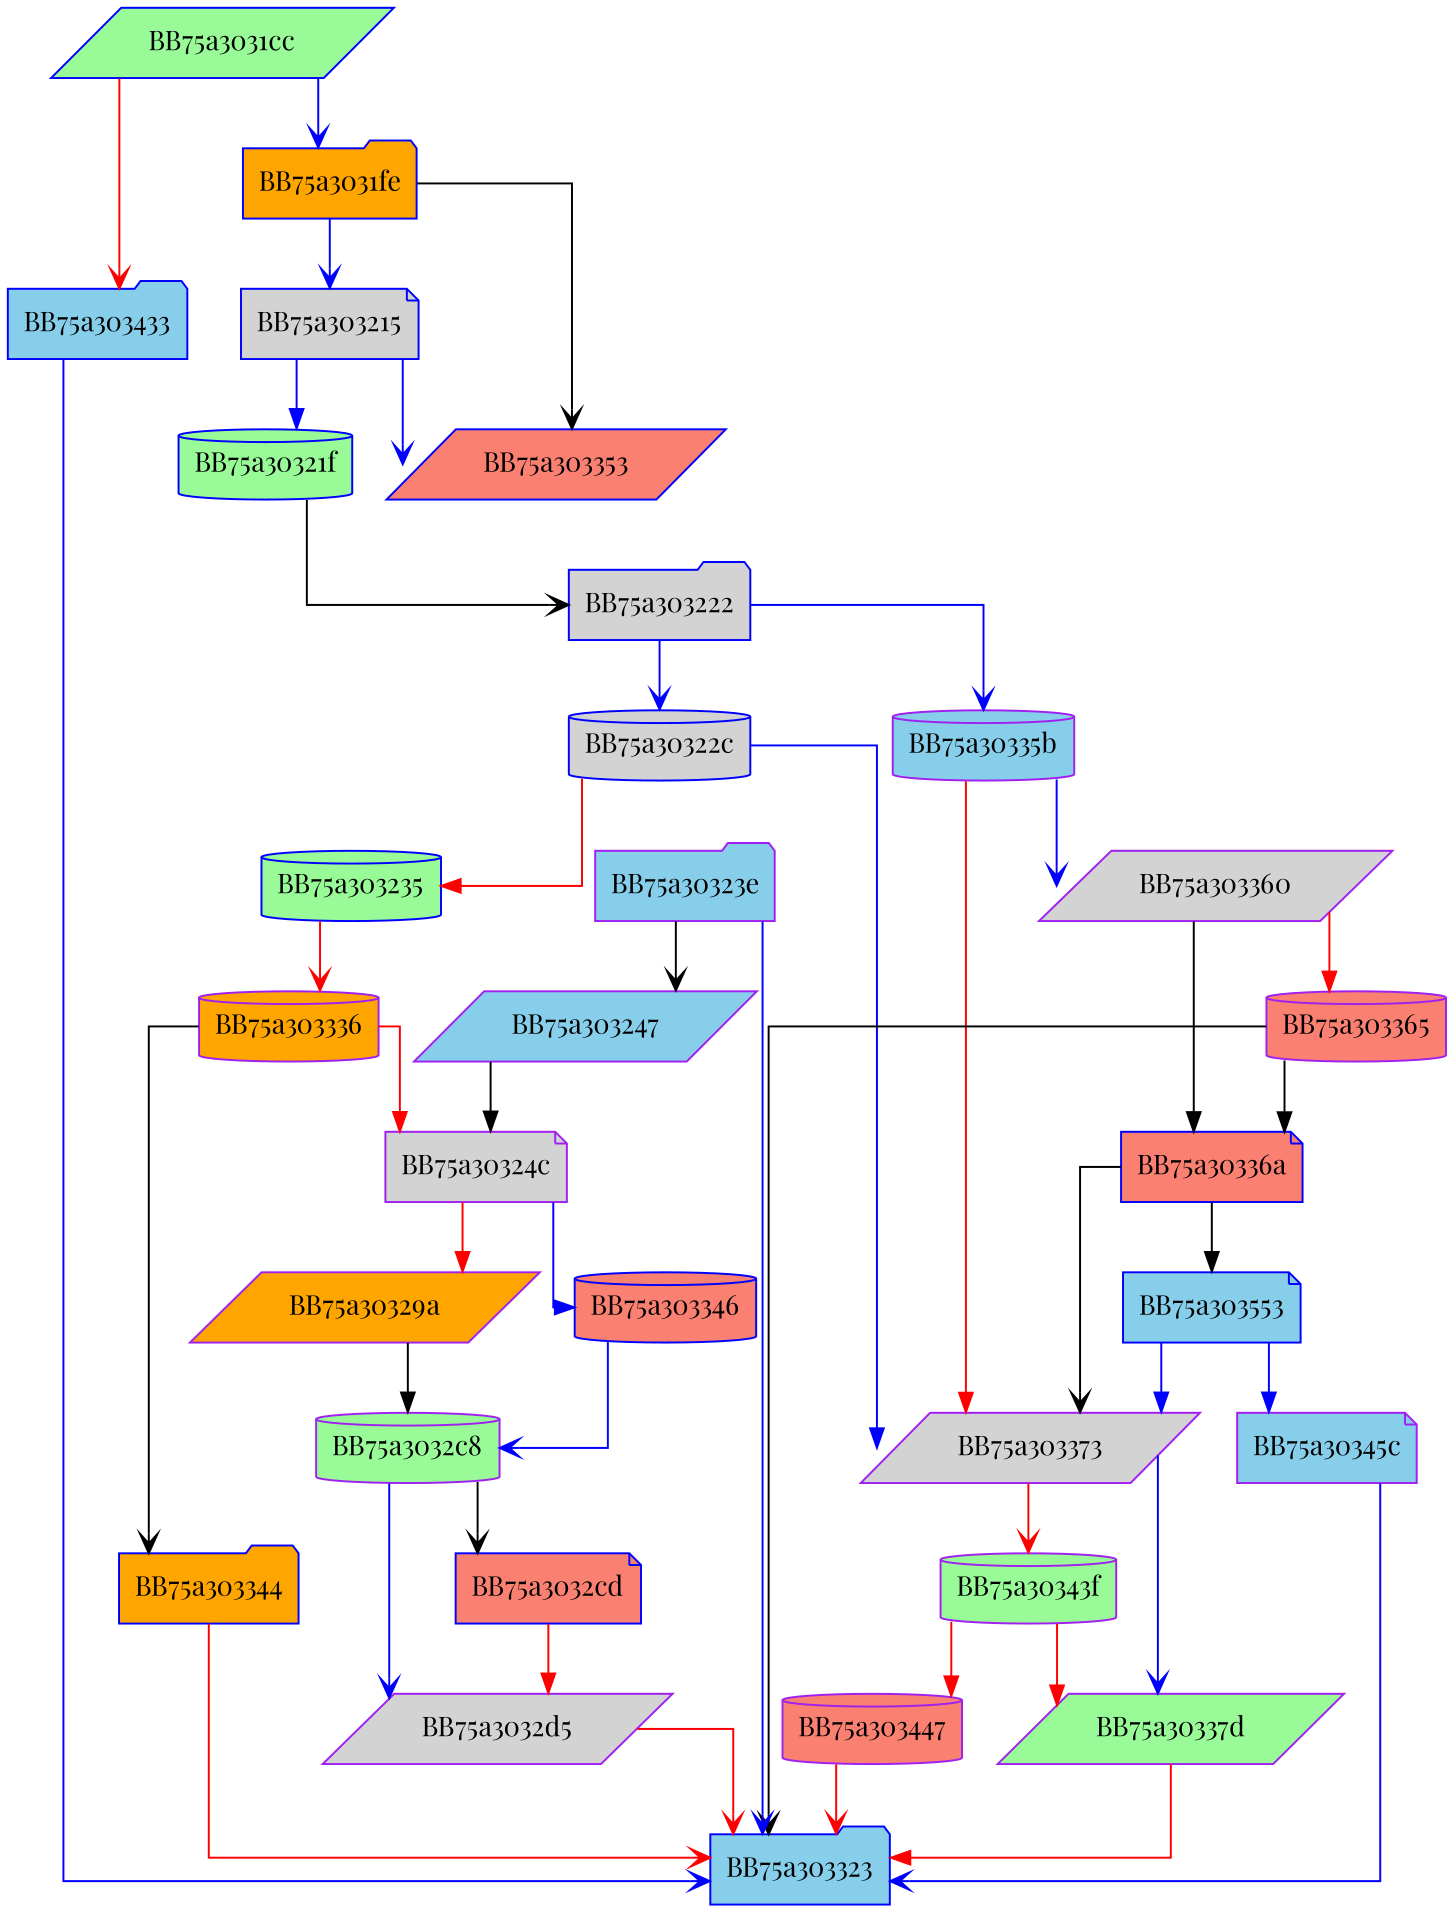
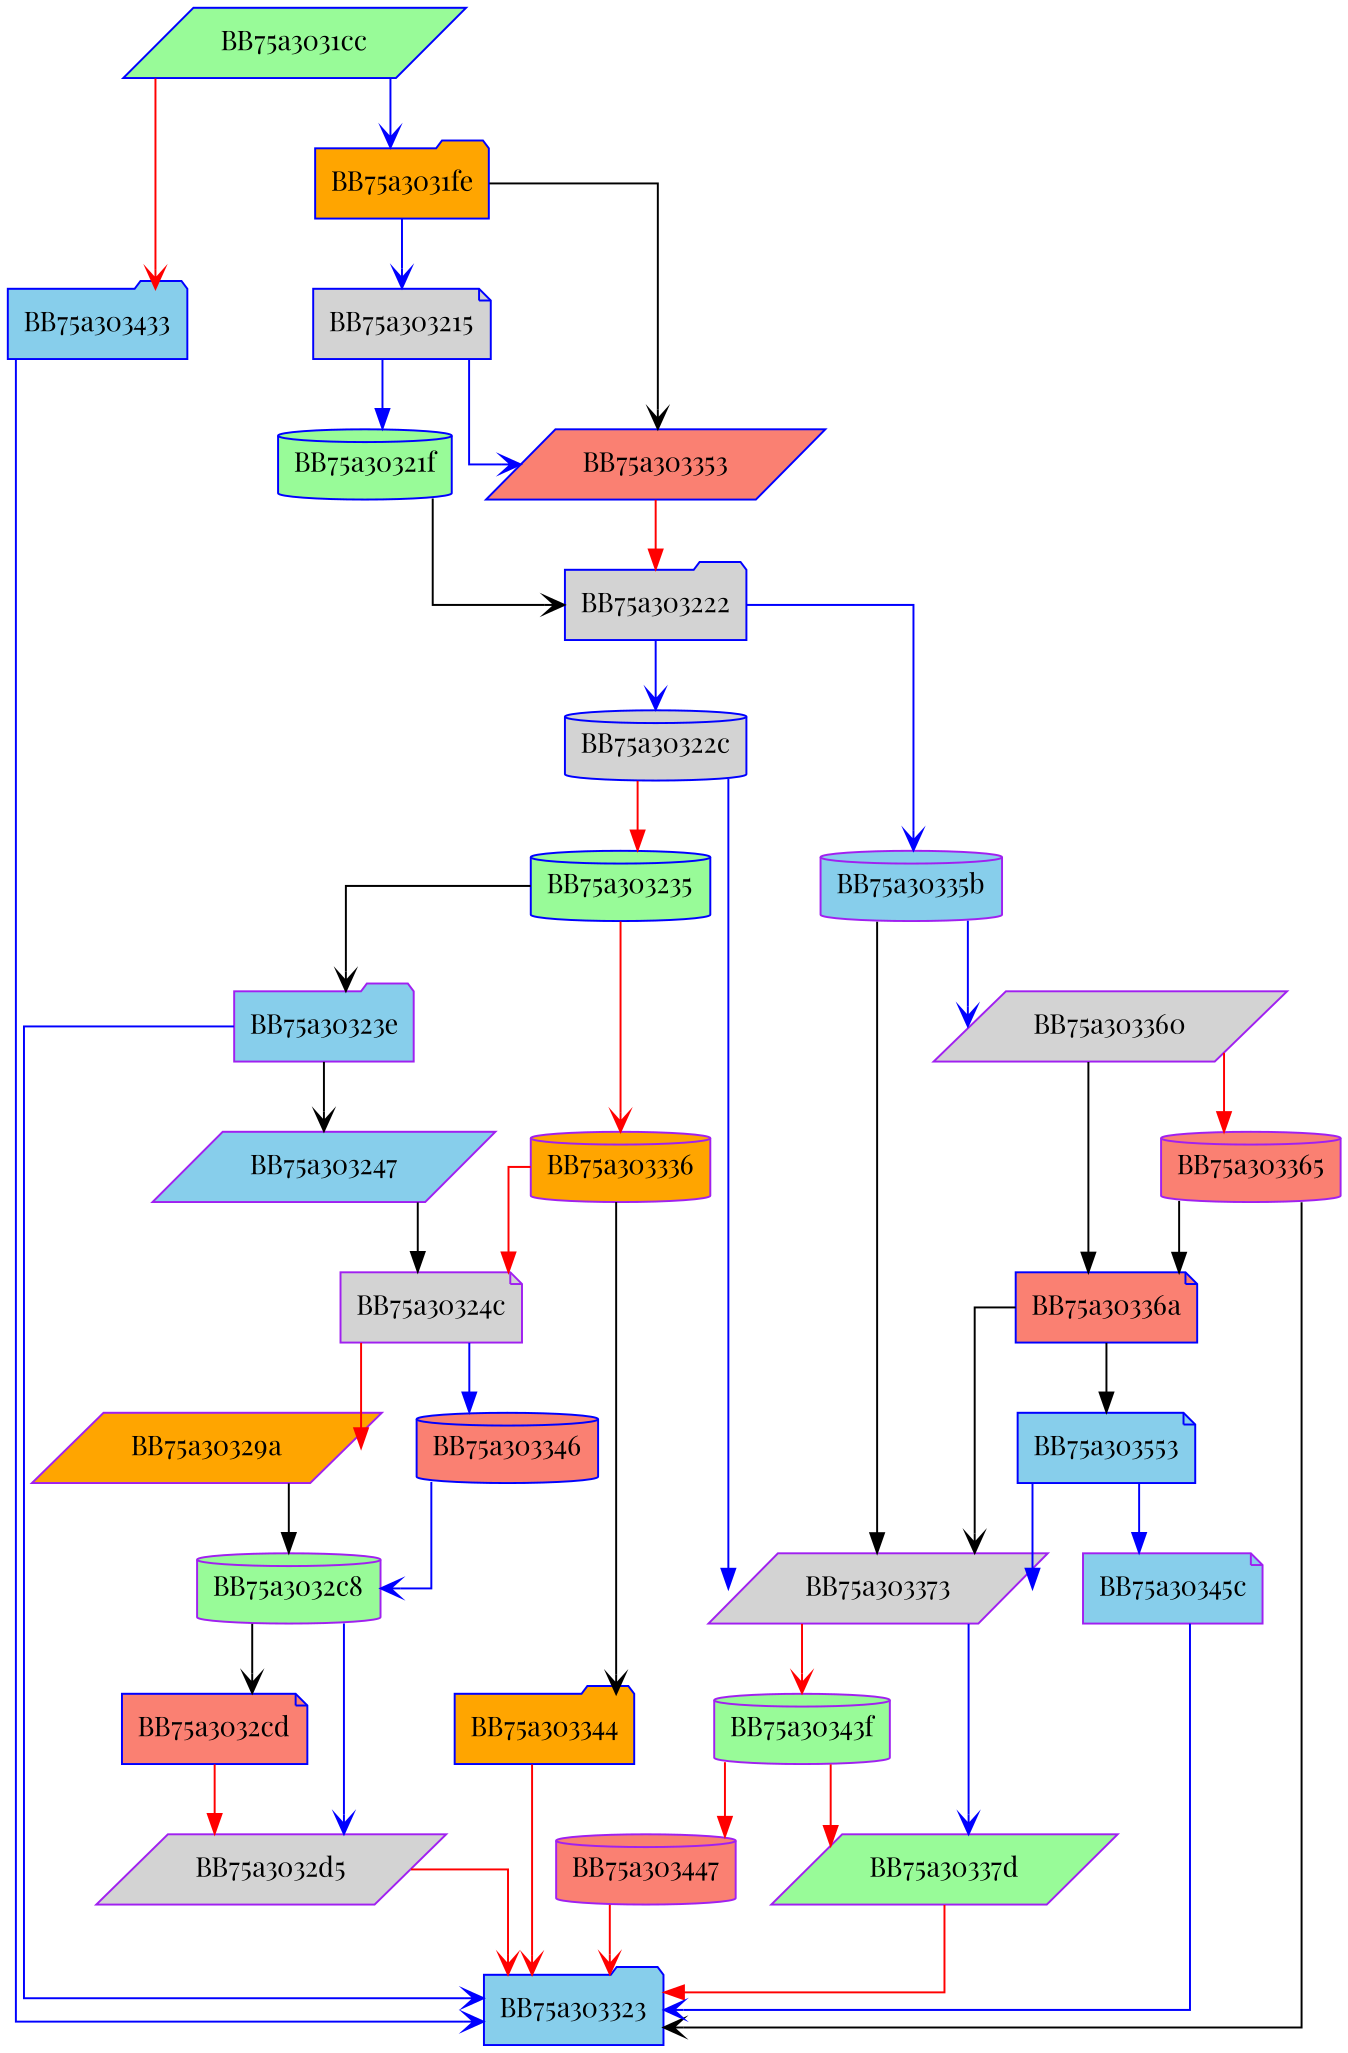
edge "BB75a303353" -> "BB75a303222": added
edge "BB75a303235" -> "BB75a30323e": added
edge "BB75a30335b" -> "BB75a303373": color red -> black
